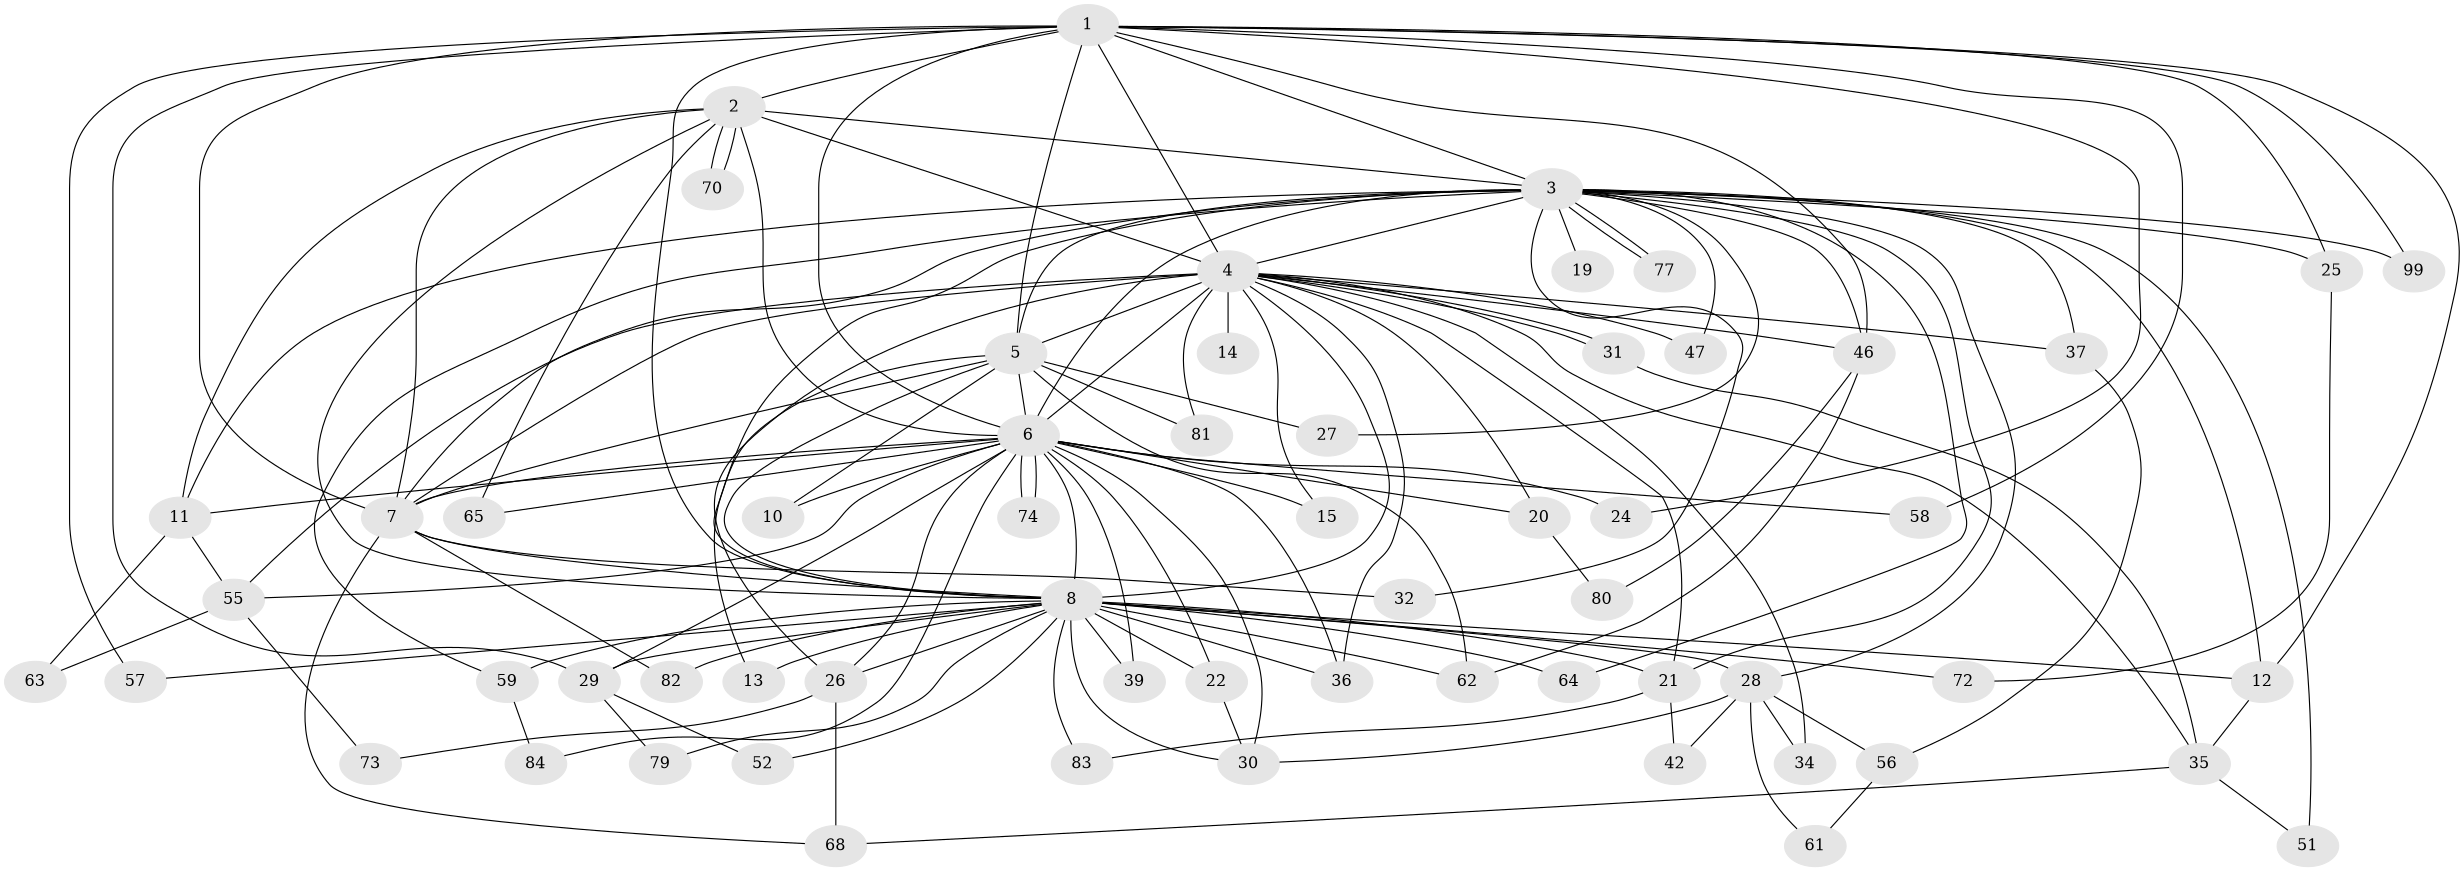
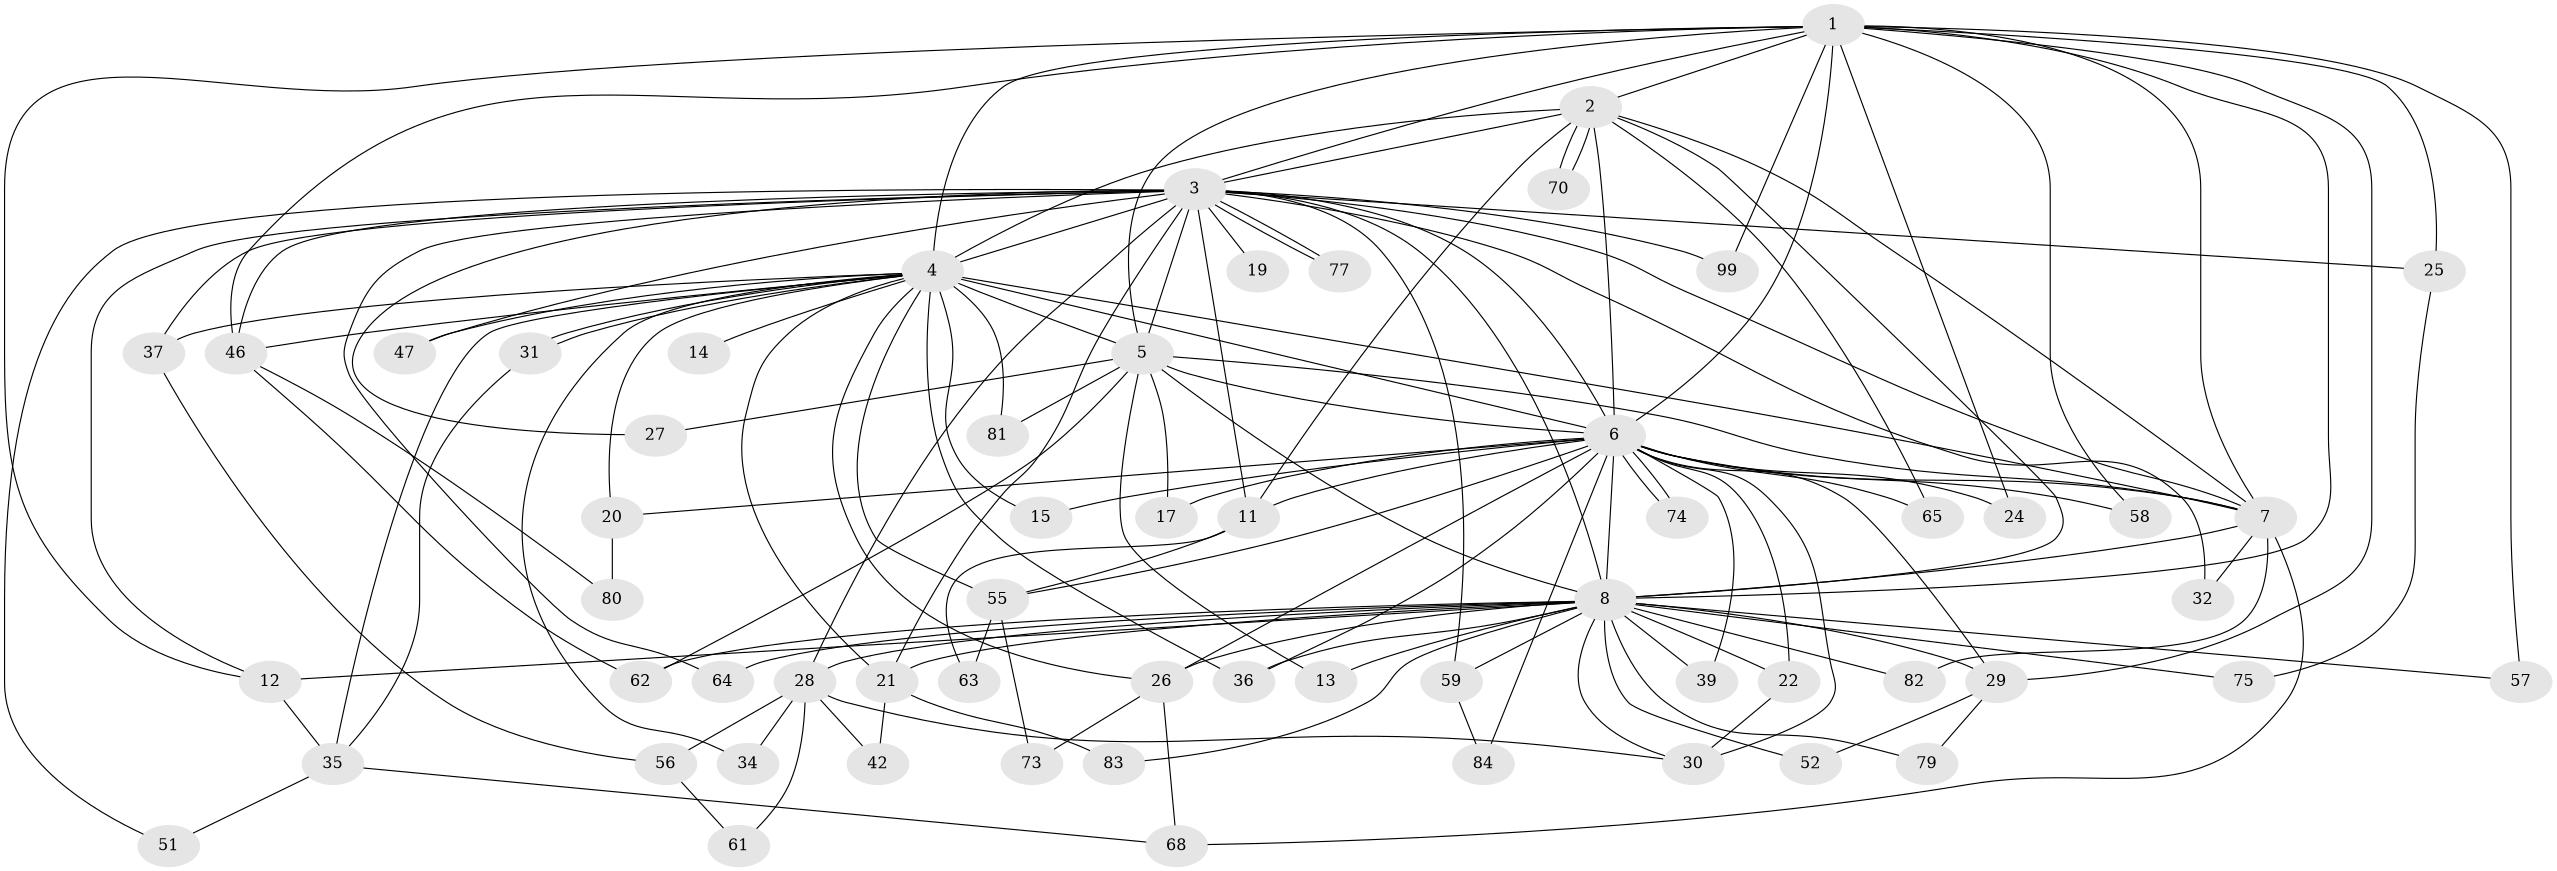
node "10": label "10" -> "17"
edge "4" -- "8": removed
node "72": label "72" -> "75"
